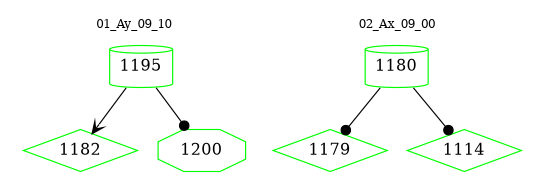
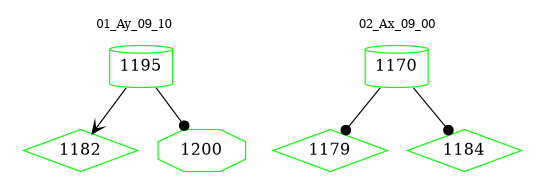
node "1180": label "1180" -> "1170"
node "1114": label "1114" -> "1184"
